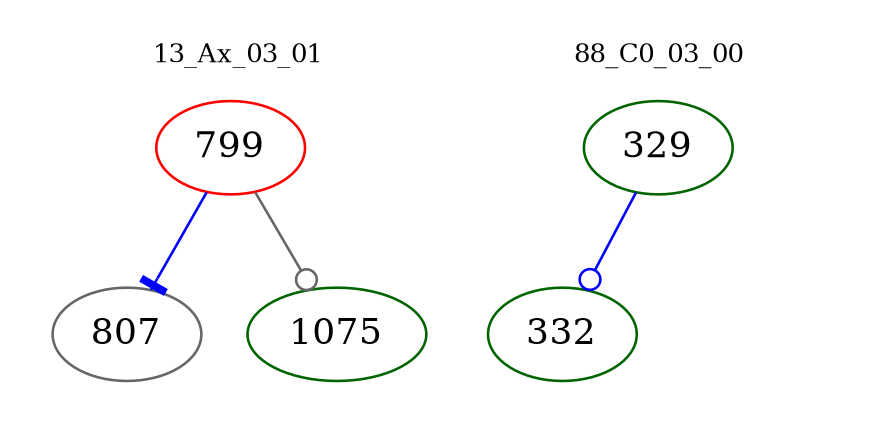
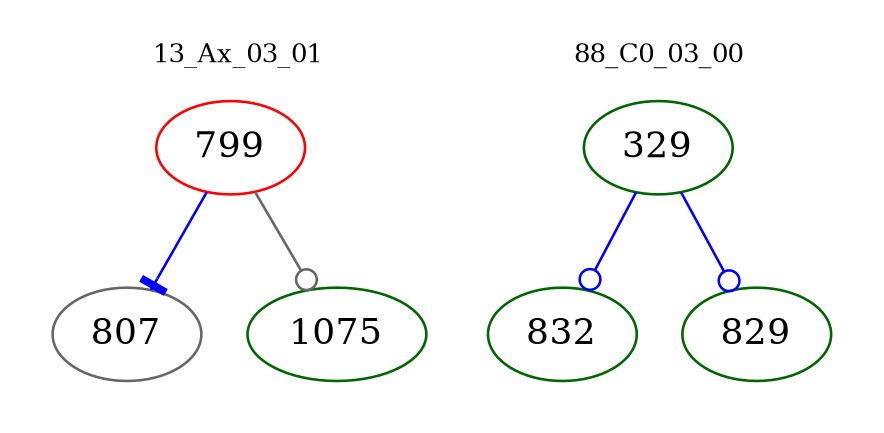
node "332": label "332" -> "832"
node "829": added
